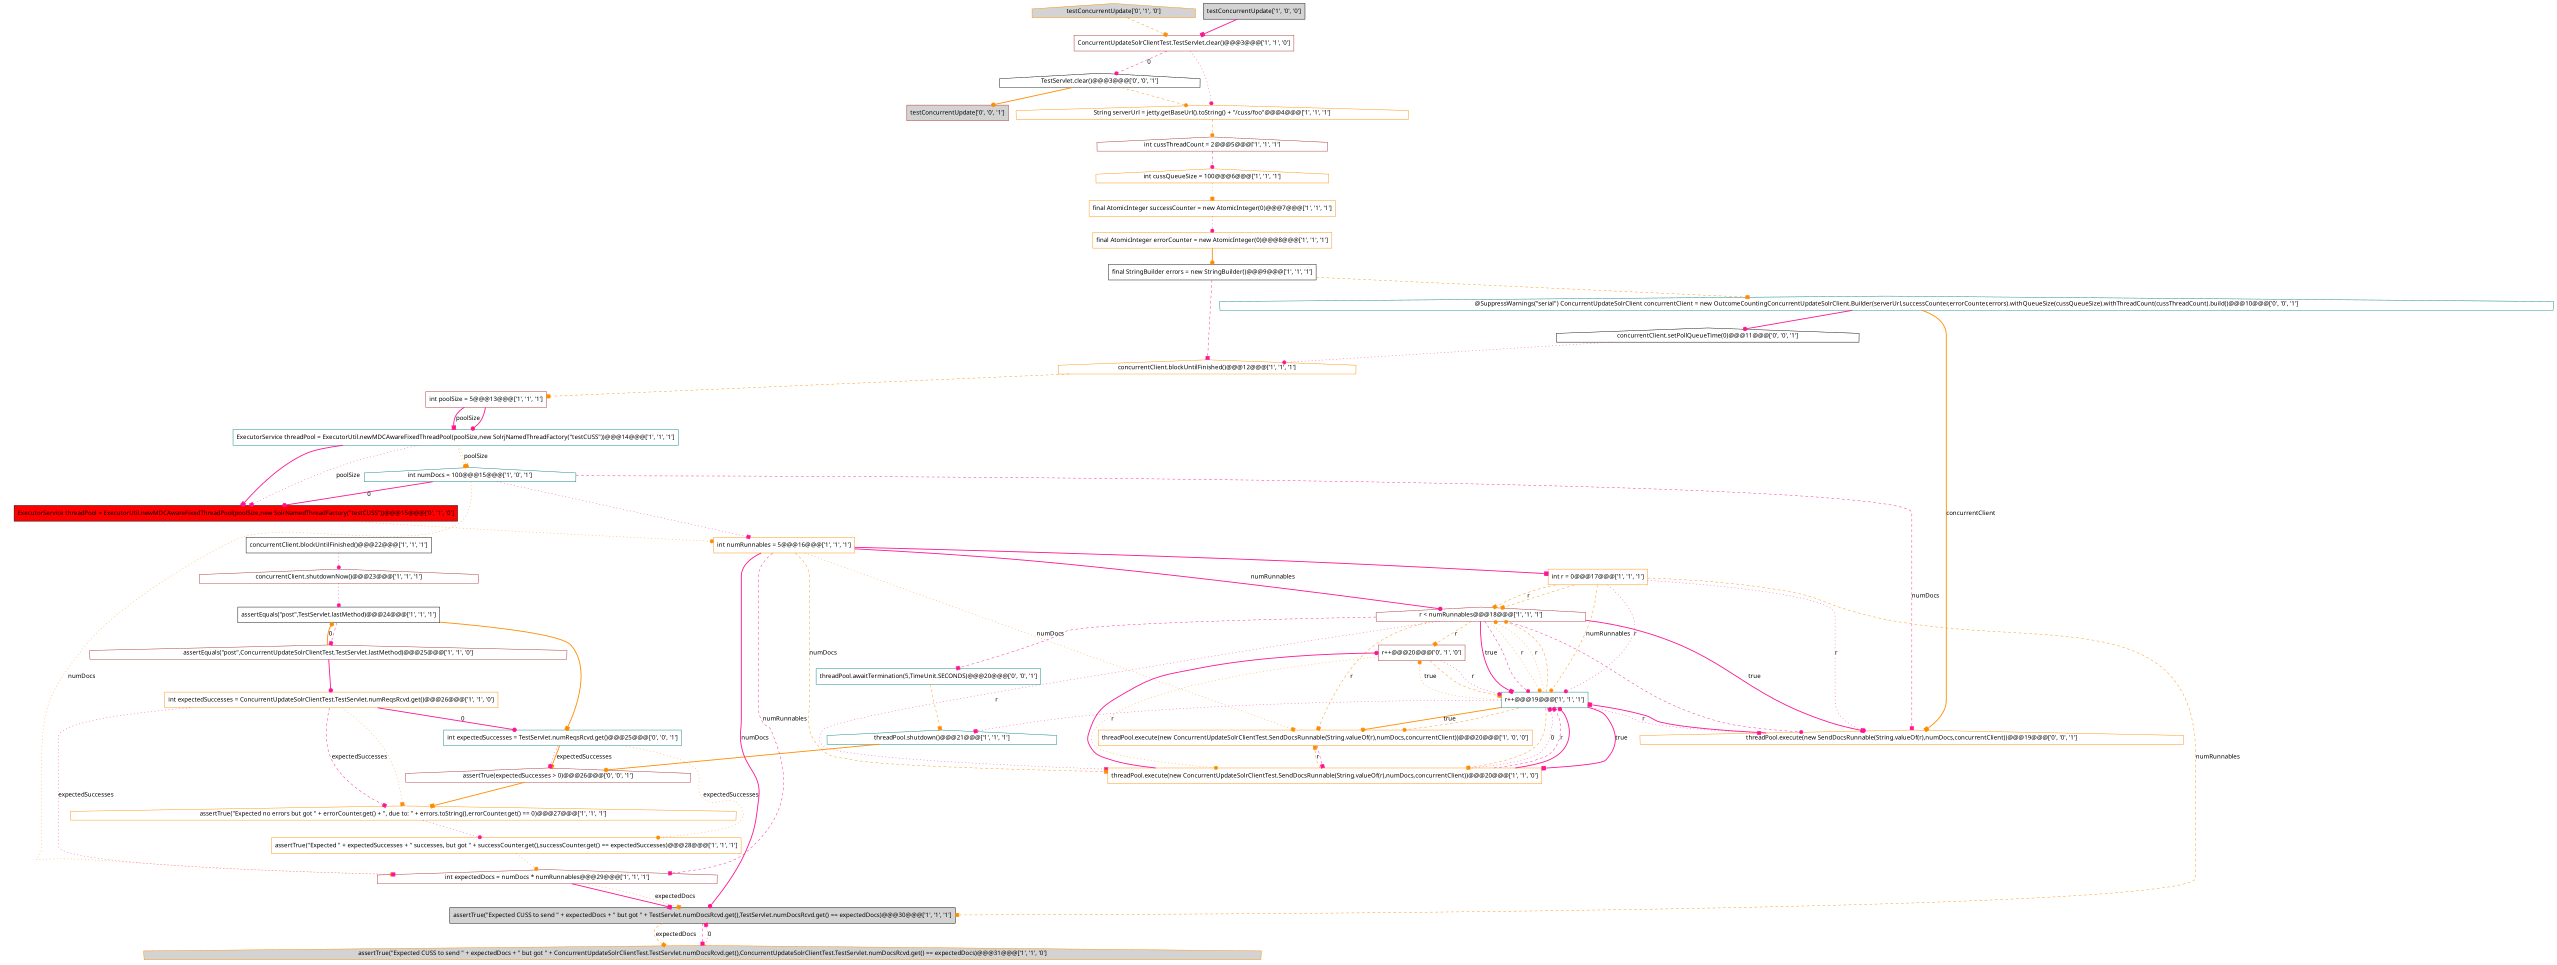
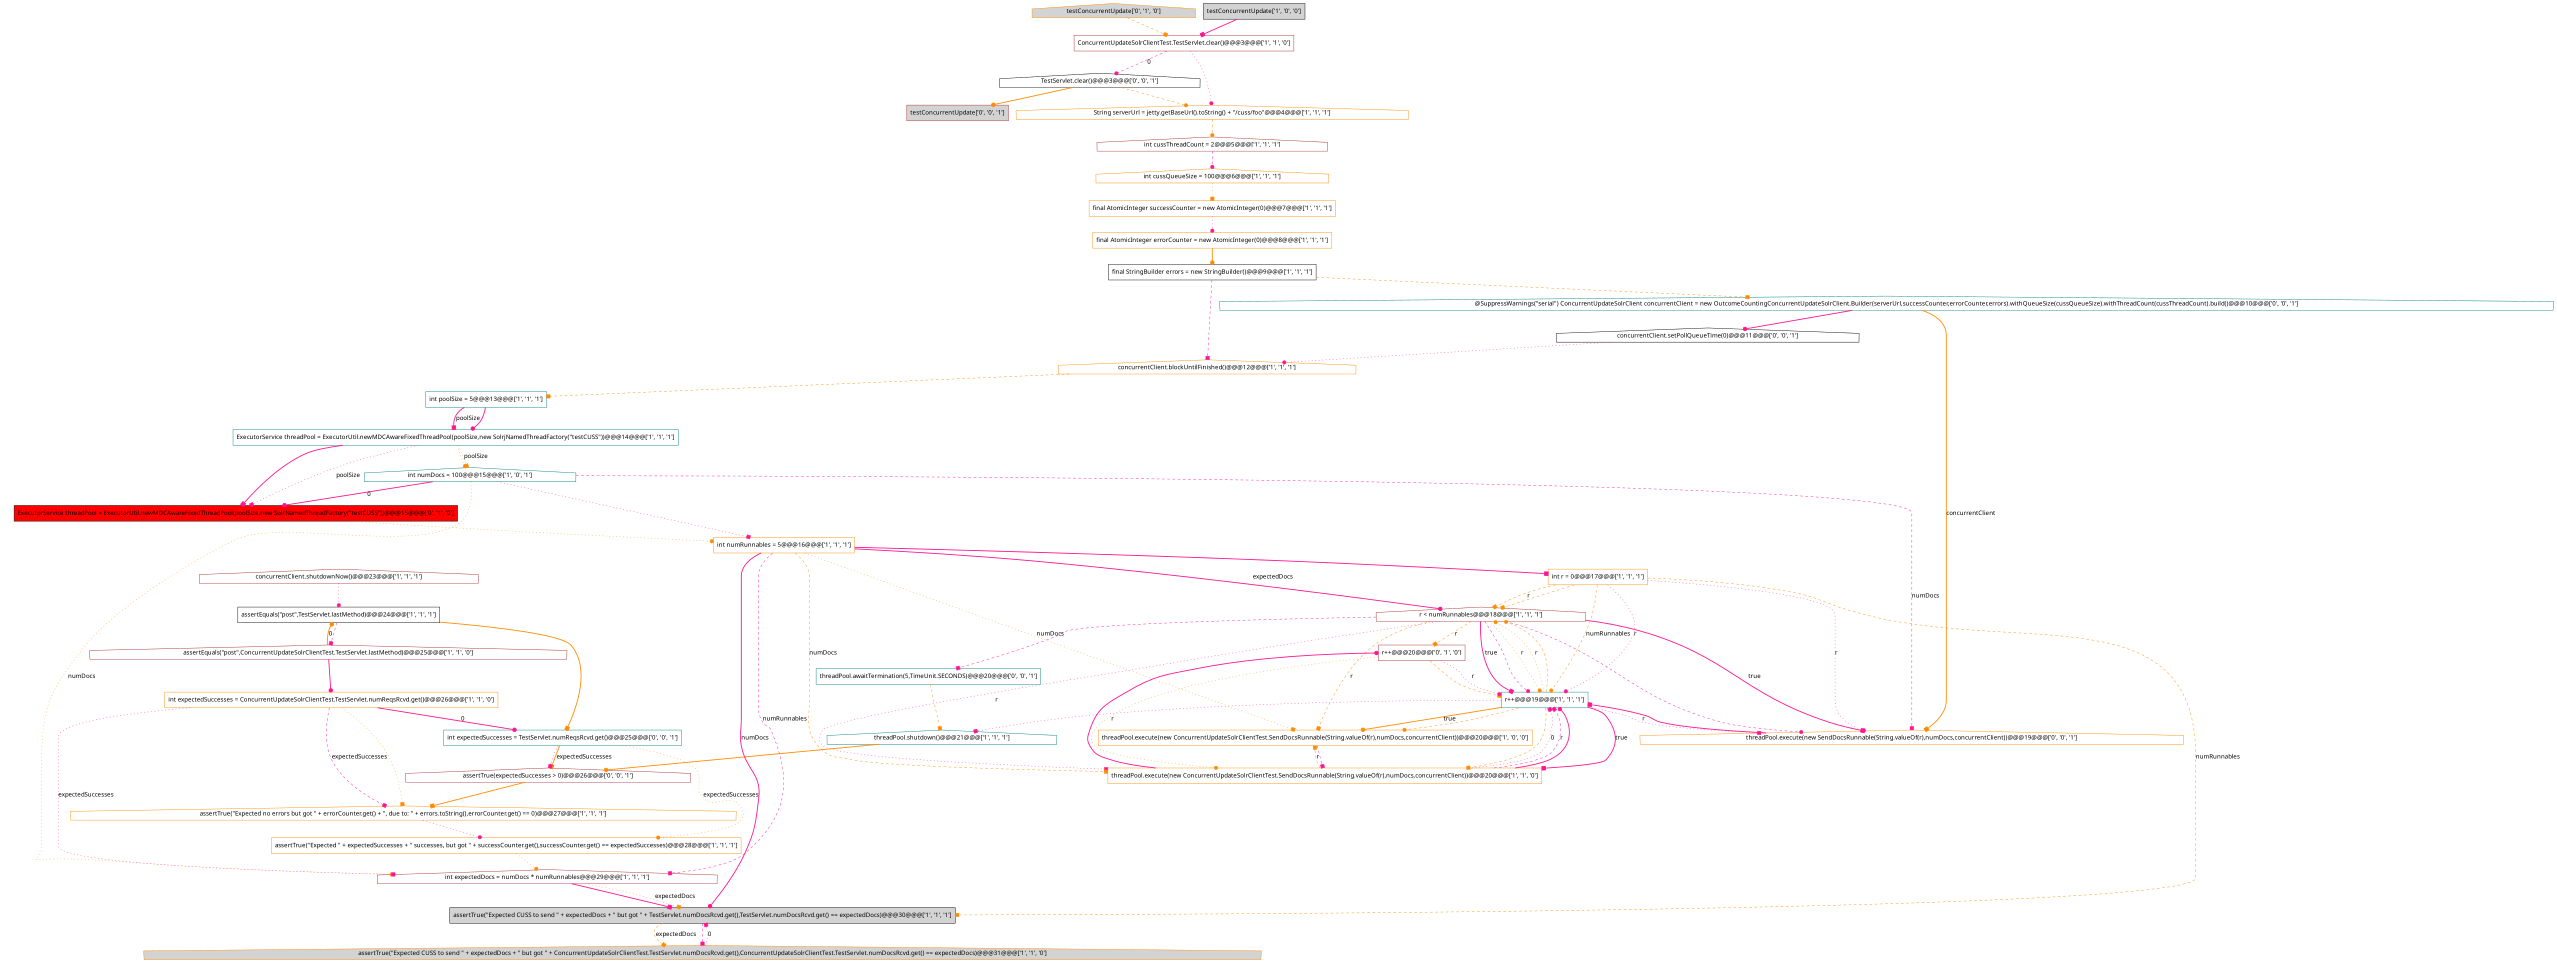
node "int poolSize = 5@@@13@@@['1', '1', '1']": color brown -> teal
node "concurrentClient.blockUntilFinished()@@@22@@@['1', '1', '1']": removed
edge "int numRunnables = 5@@@16@@@['1', '1', '1']" -> "r < numRunnables@@@18@@@['1', '1', '1']": label "numRunnables" -> "expectedDocs"
edge "r++@@@19@@@['1', '1', '1']" -> "r++@@@20@@@['0', '1', '0']": removed, label "true"
